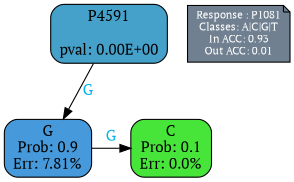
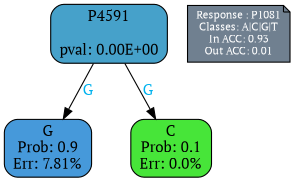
edge "G Prob: 0.9 Err: 7.81%" -> "C Prob: 0.1 Err: 0.0%": now "P4591 pval: 0.00E+00" -> "C Prob: 0.1 Err: 0.0%"
